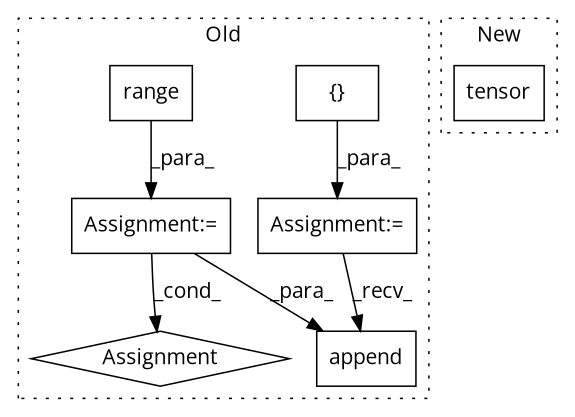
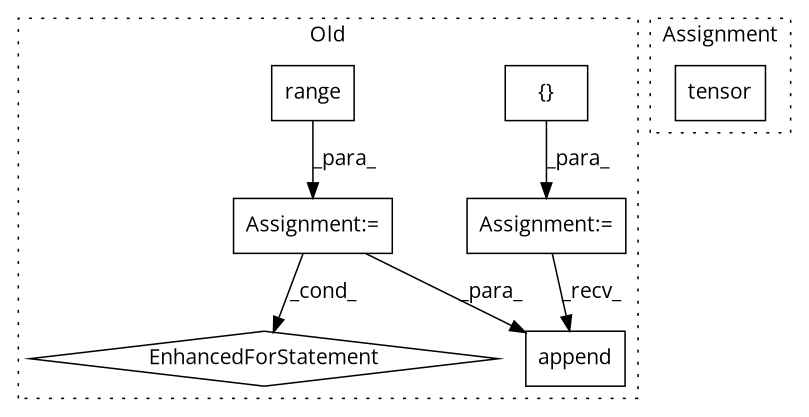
cluster "New": label "New" -> "Assignment"
node "Assignment": label "Assignment" -> "EnhancedForStatement"
